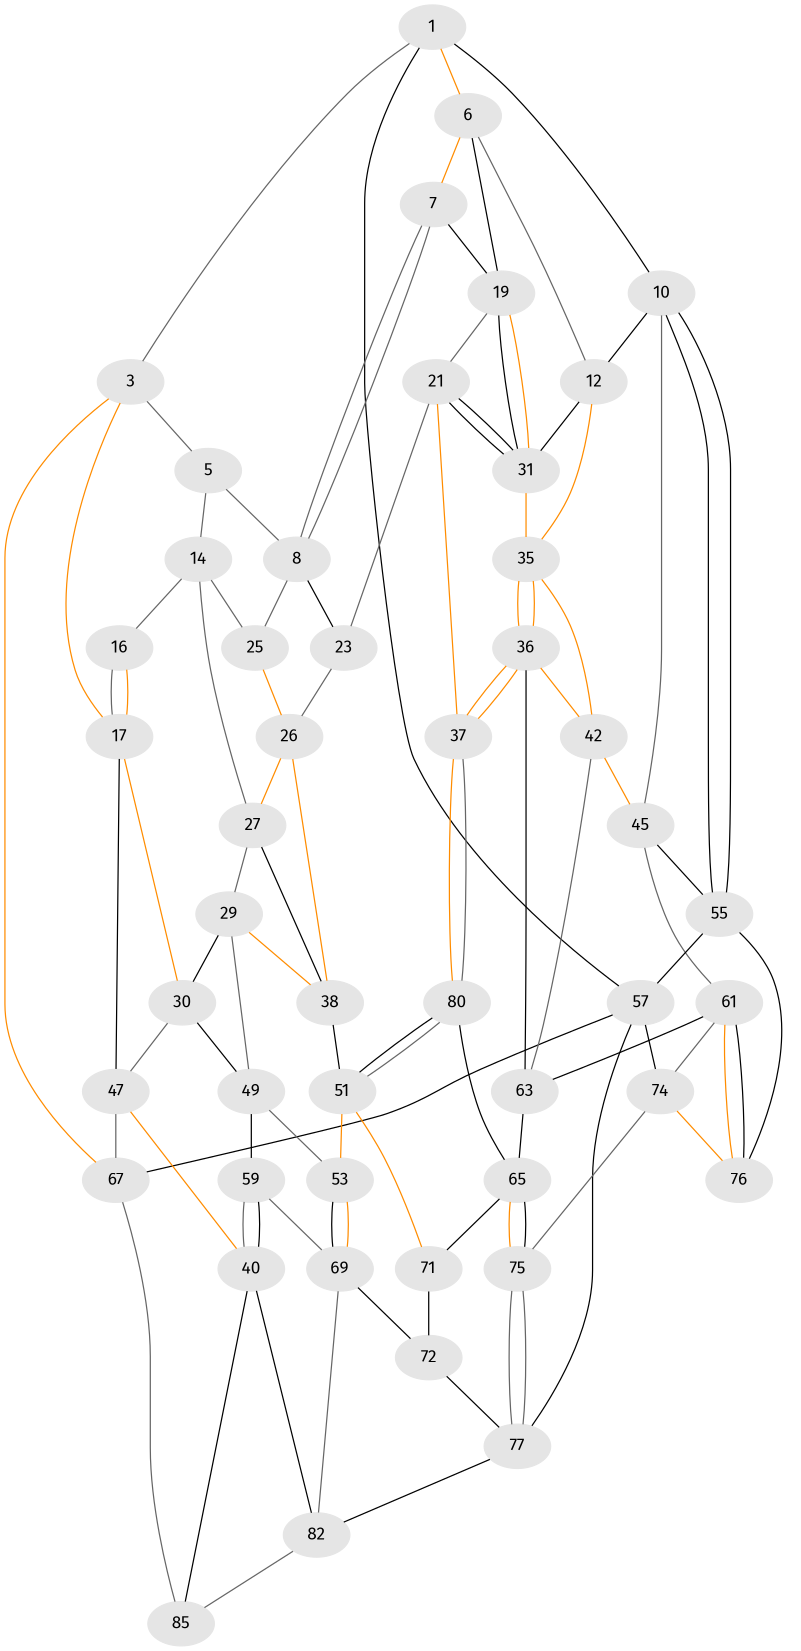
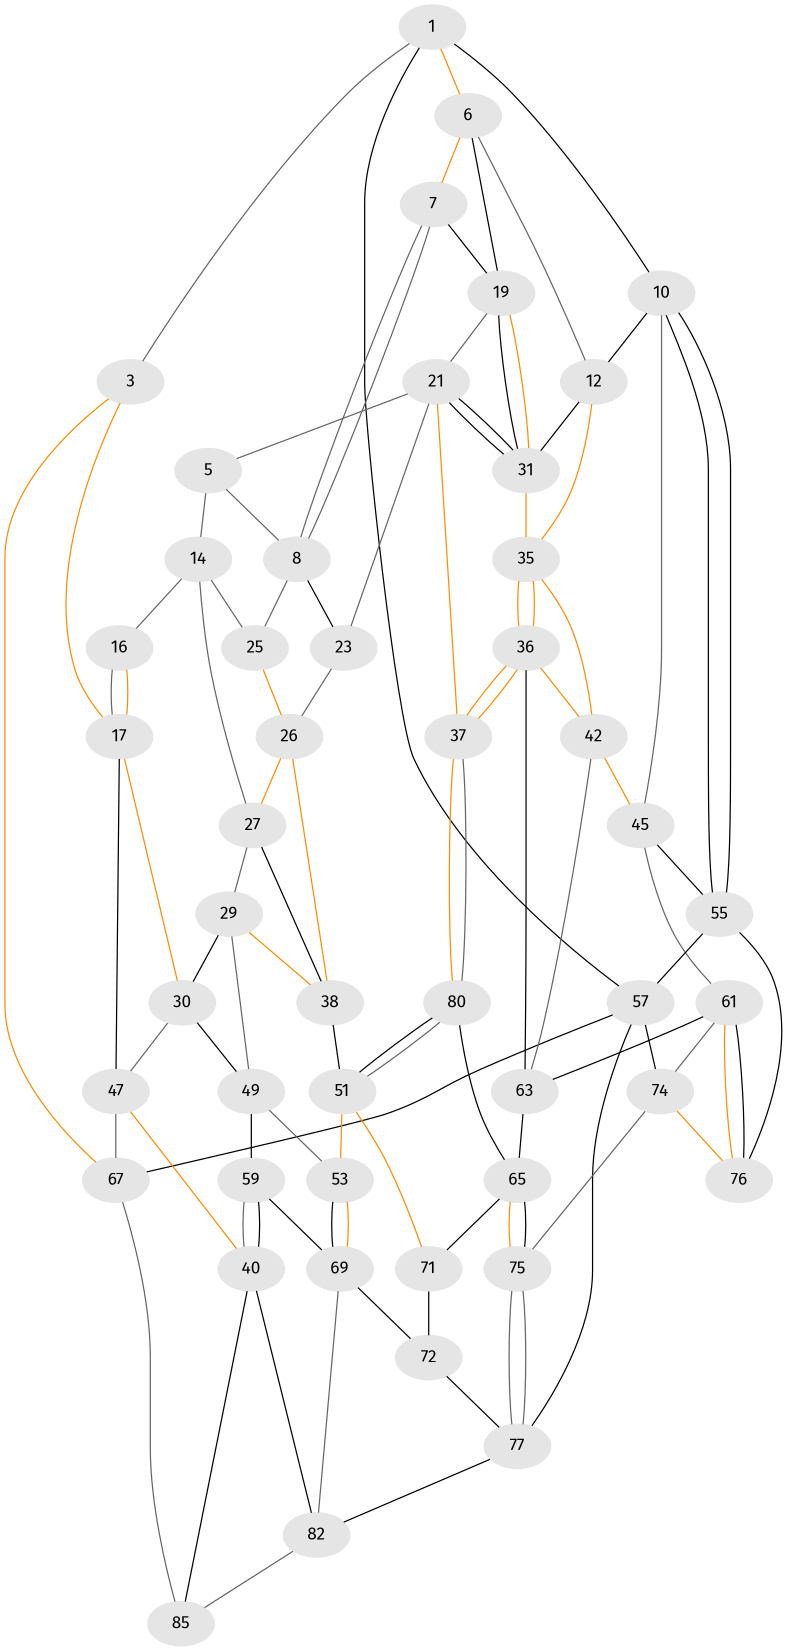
edge "3" -- "5": now "21" -- "5"
edge "59" -- "69": color gray40 -> black
